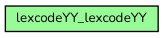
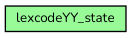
node "lexcodeYY_lexcodeYY": label "lexcodeYY_lexcodeYY" -> "lexcodeYY_state"
